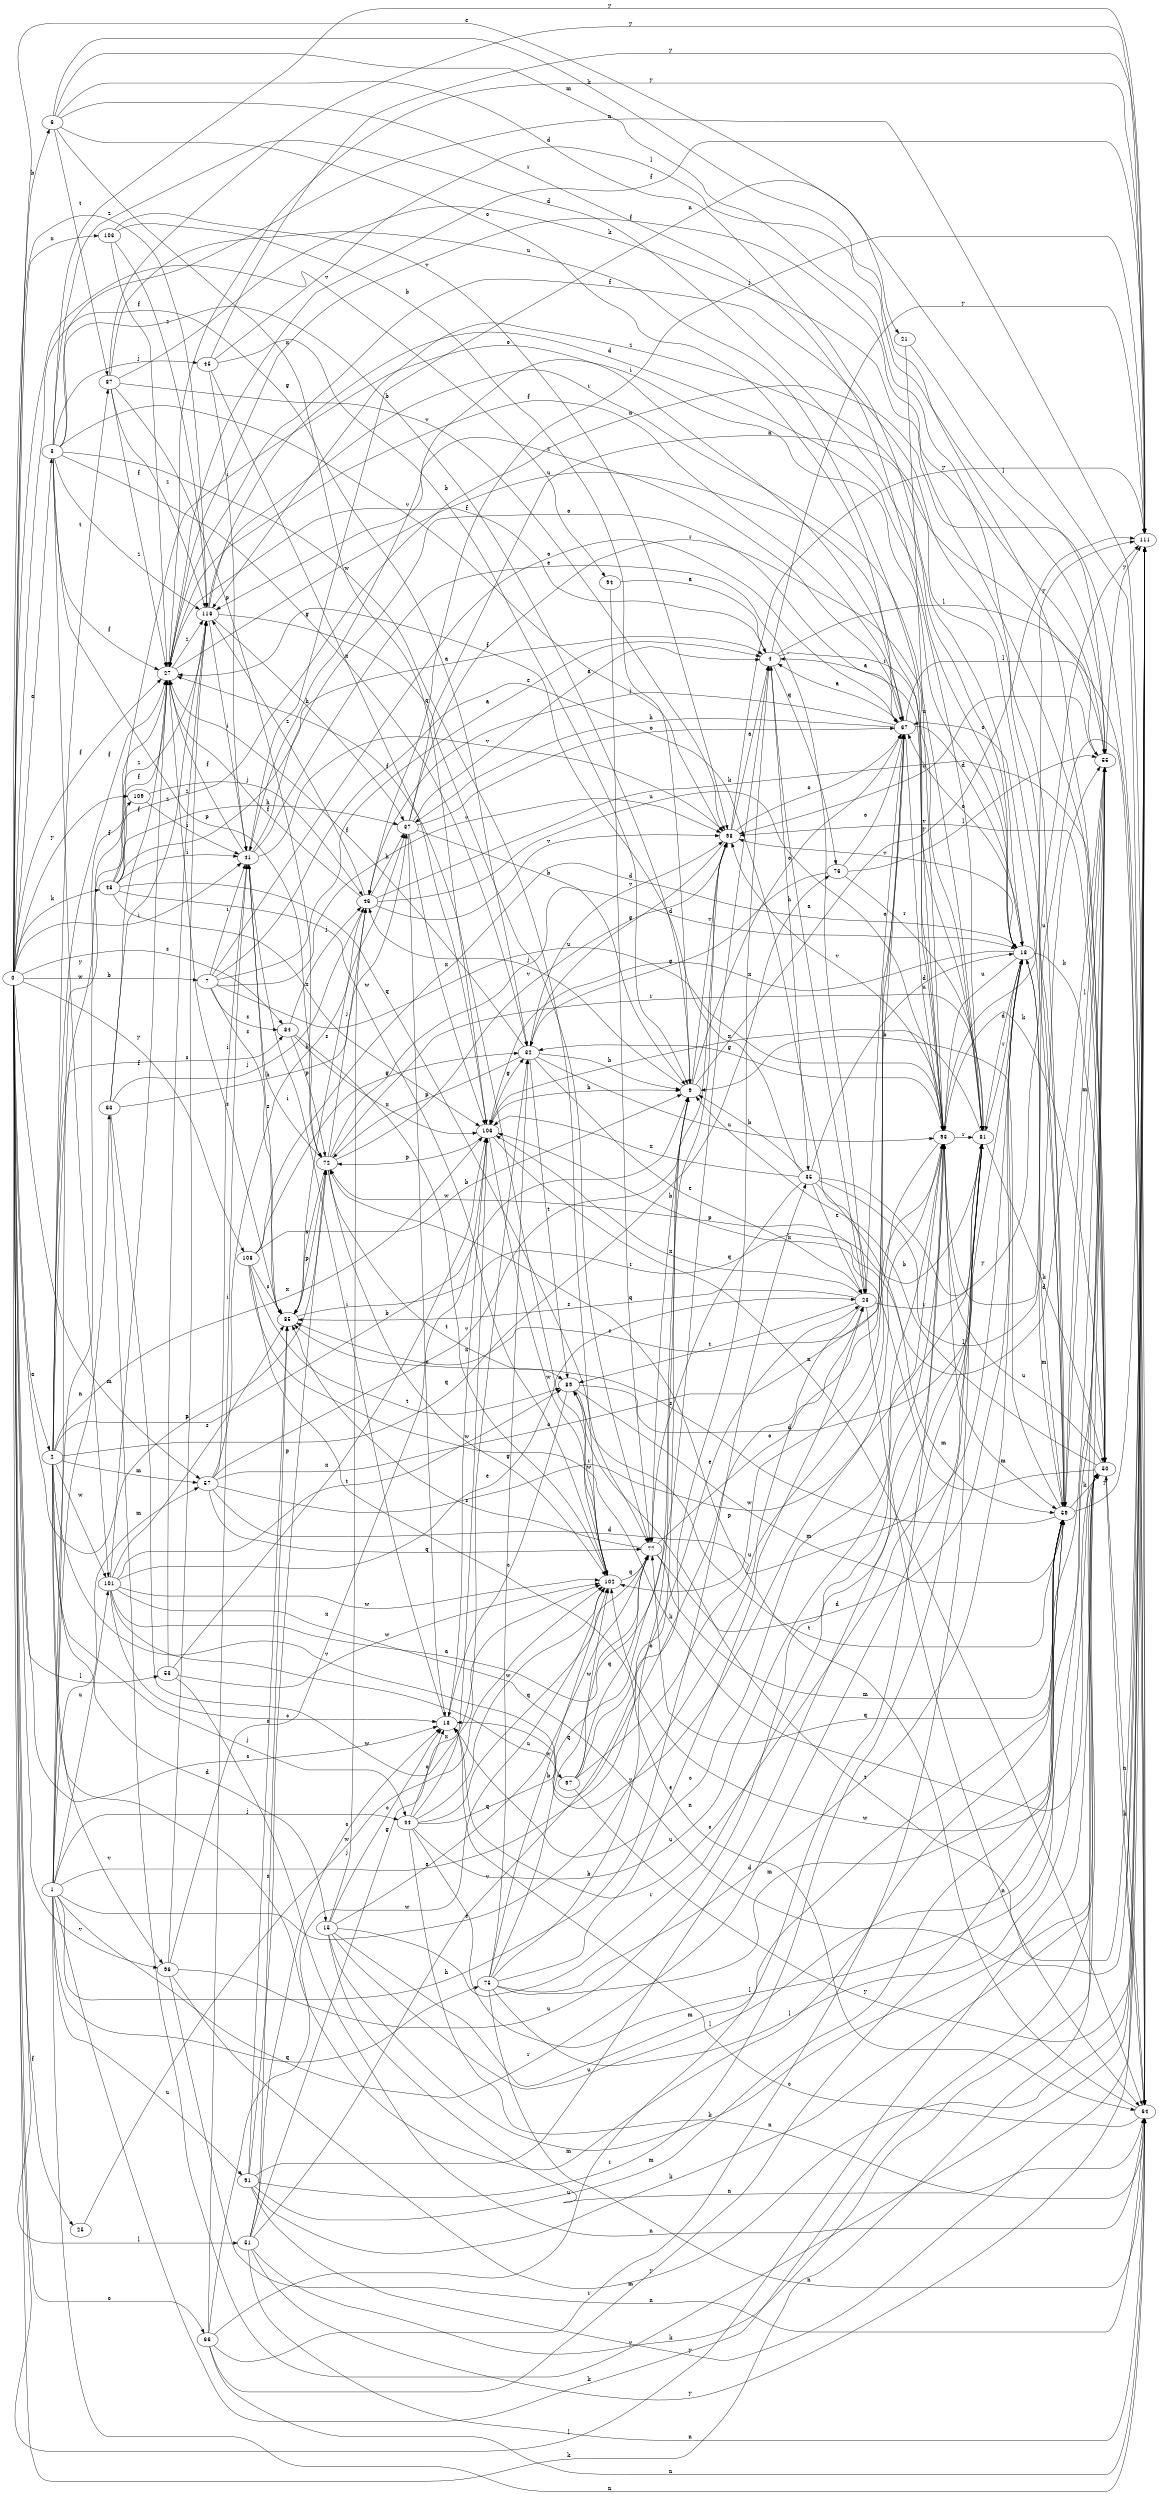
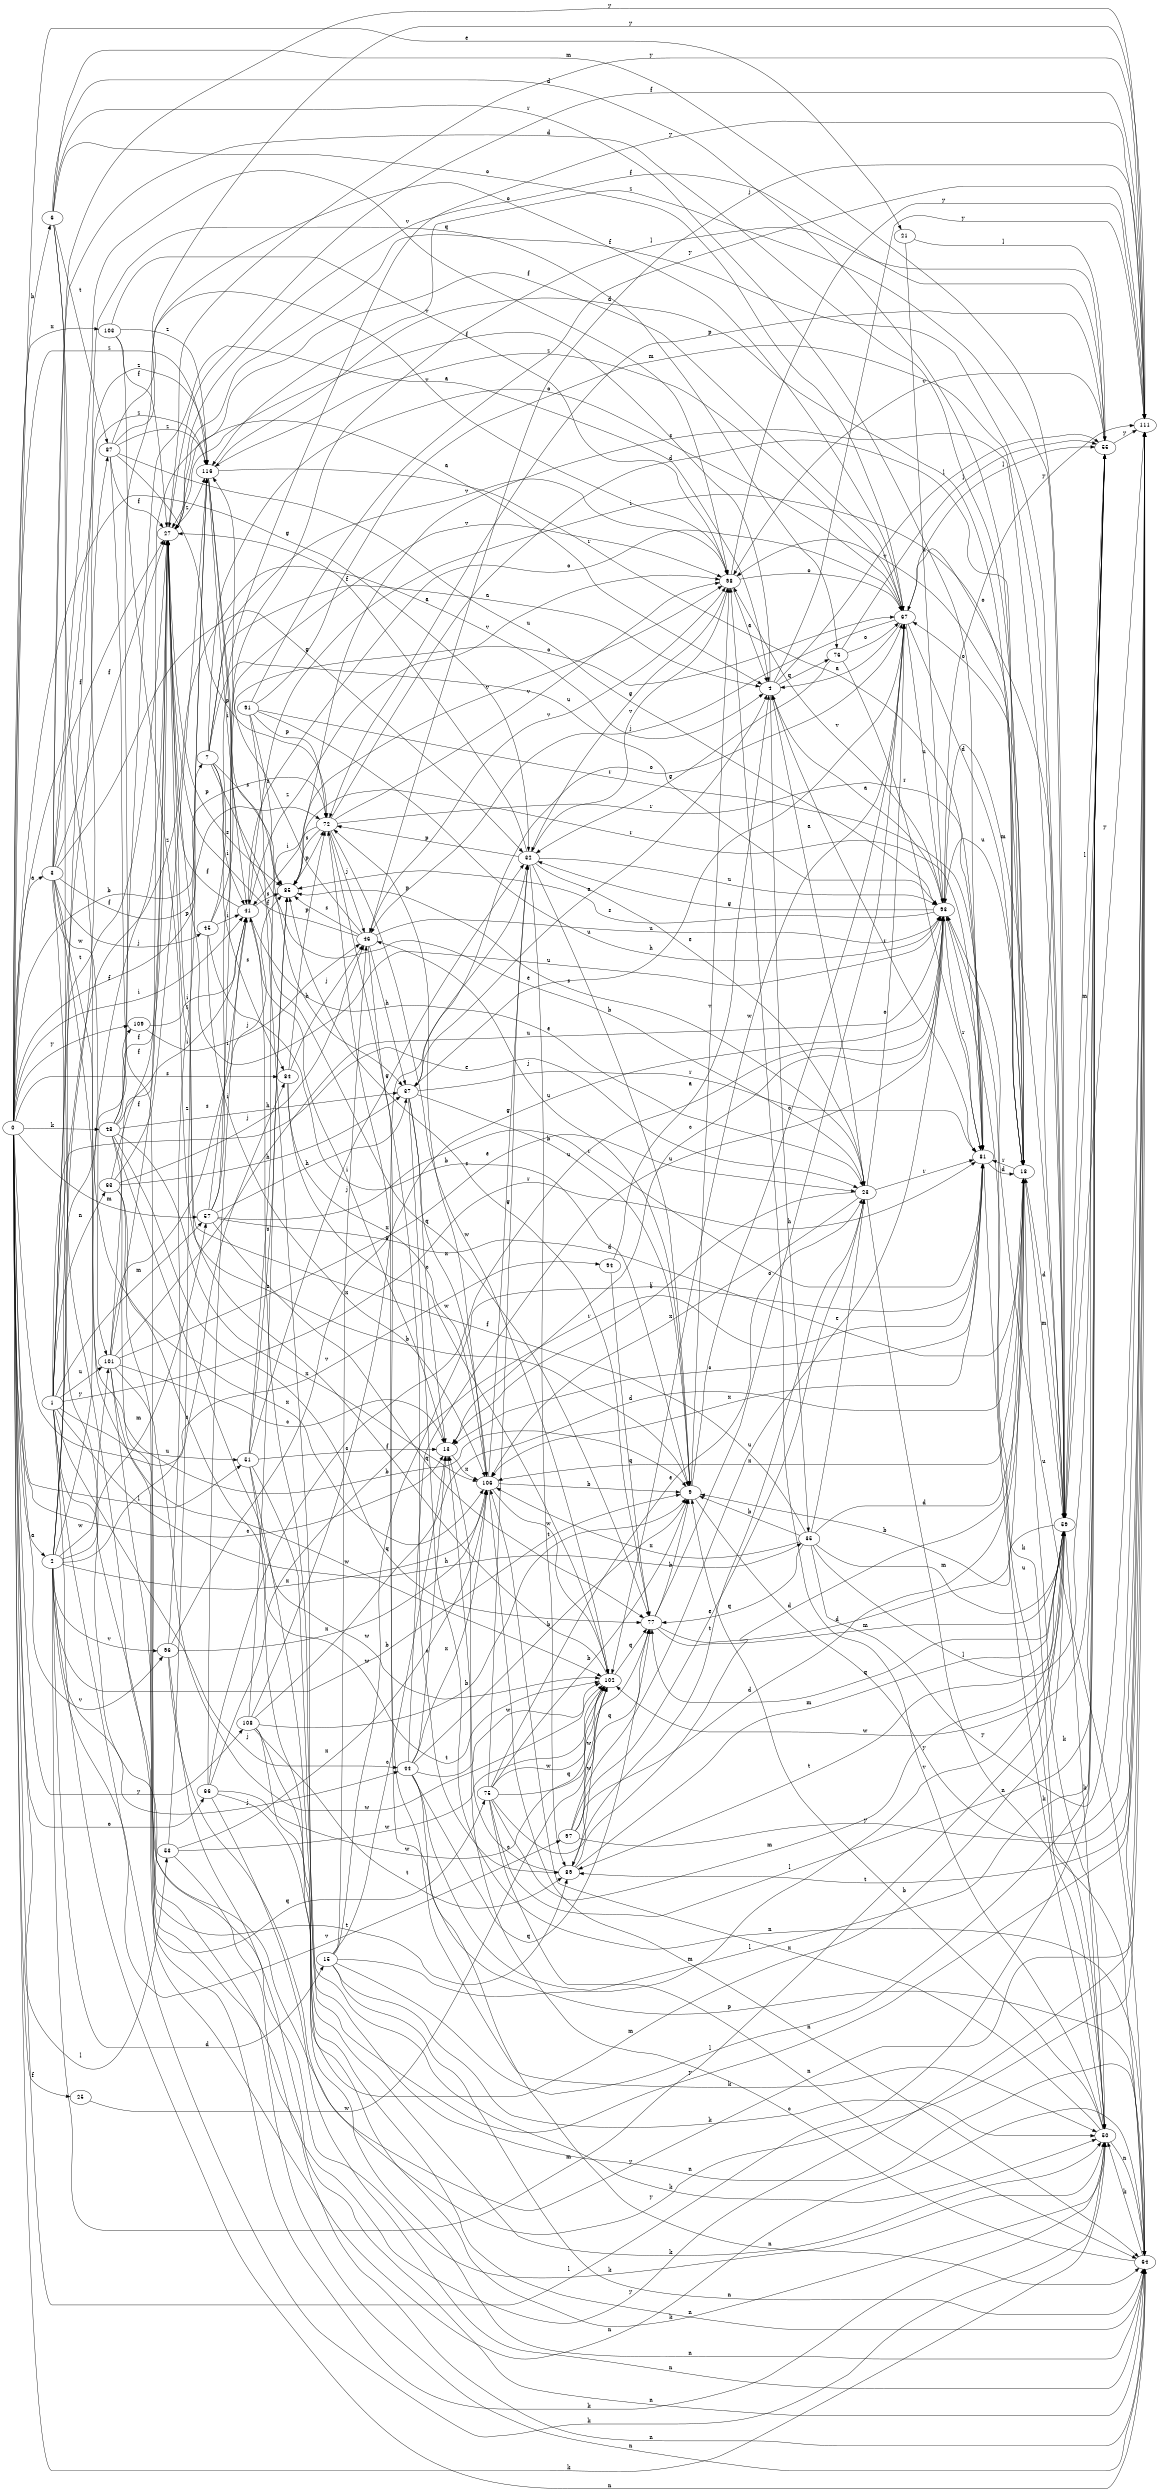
edge "15" -> "77": removed, label "q"
edge "1" -> "91": now "1" -> "51"
